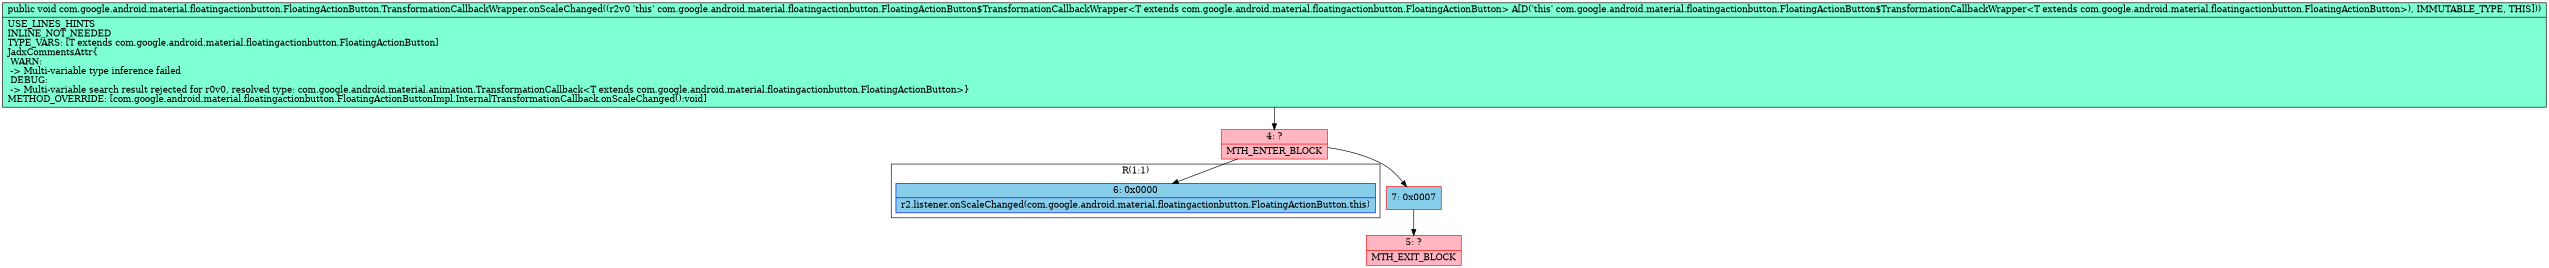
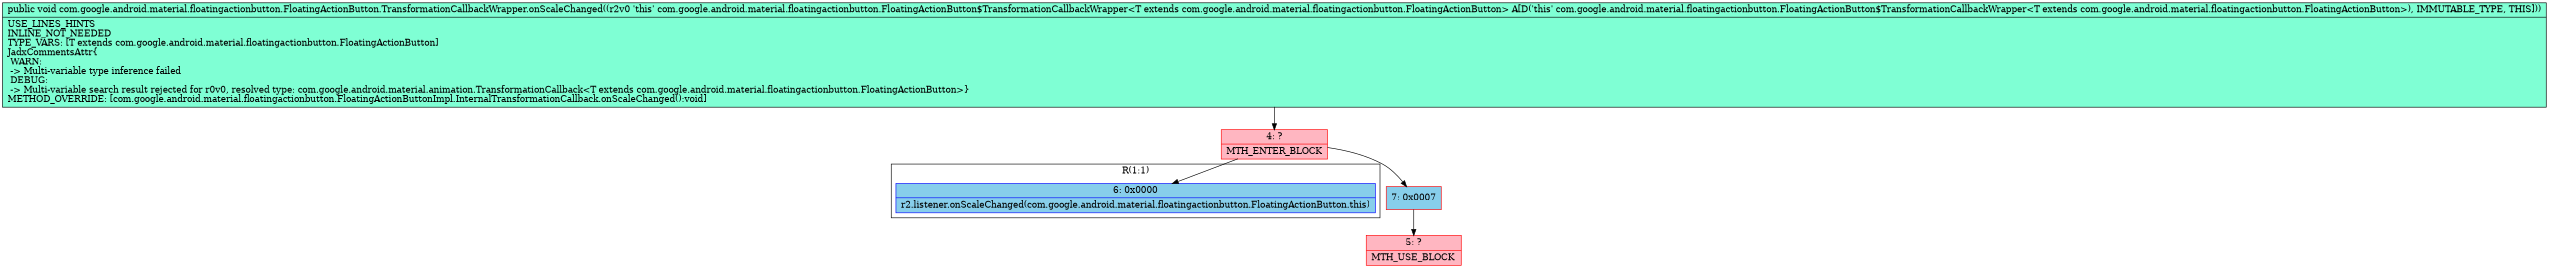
node "5: ?": text "MTH_EXIT_BLOCK" -> "MTH_USE_BLOCK"
